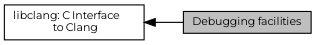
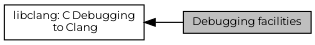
node "libclang: C Interface to Clang": label "libclang: C Interface to Clang" -> "libclang: C Debugging to Clang"
